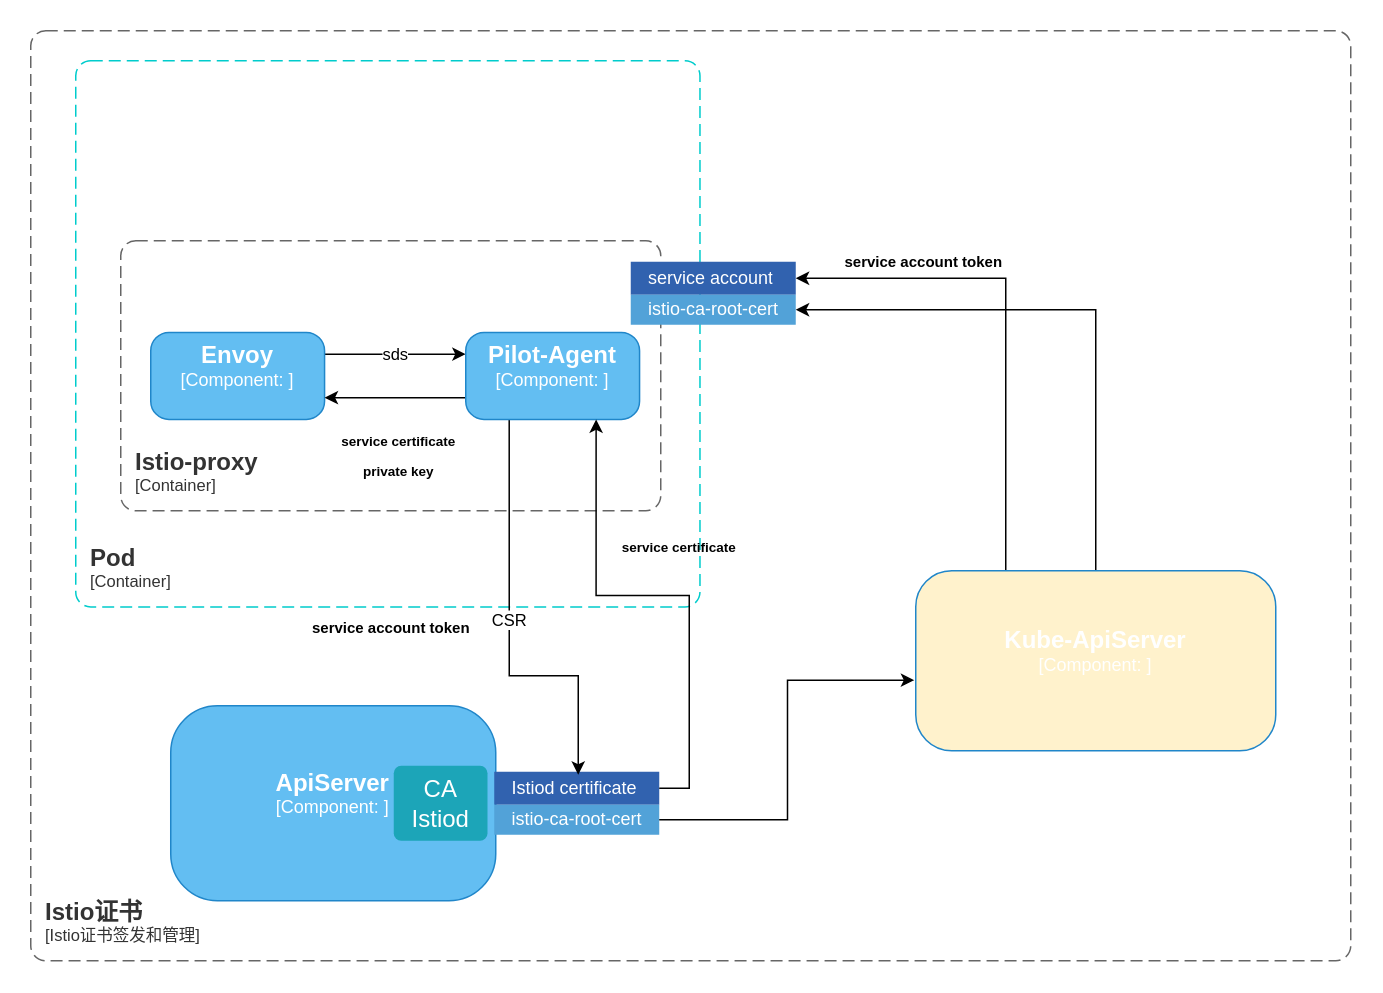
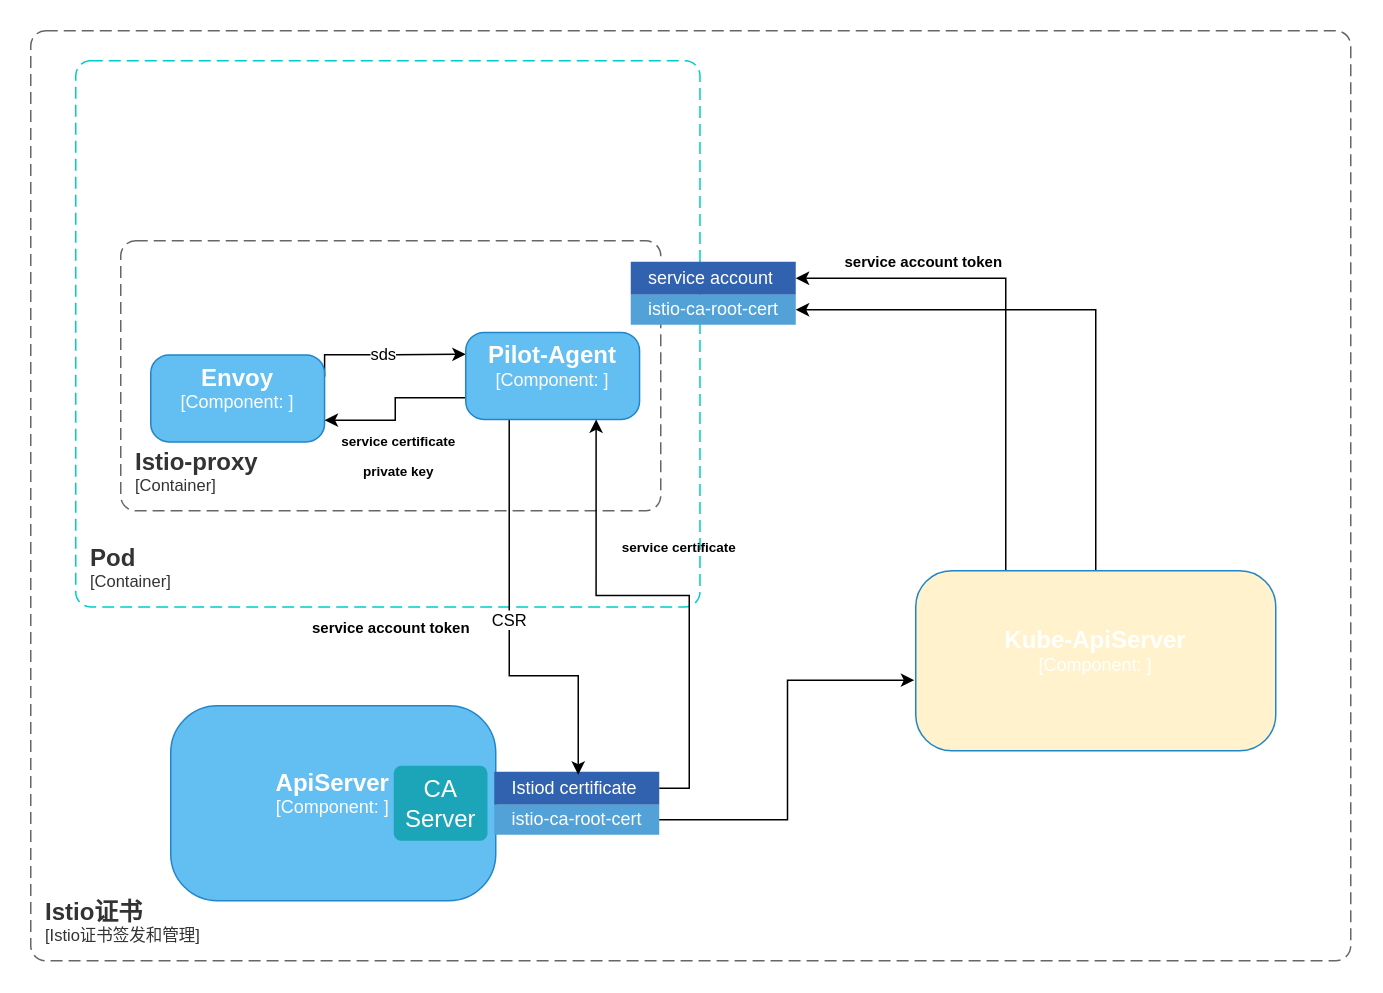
node "Envoy [Component: ]": moved (238, 376) -> (238, 398)
node "CA Istiod": label "CA Istiod" -> "CA Server"
